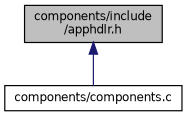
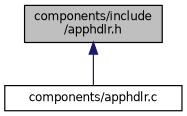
node "components/components.c": label "components/components.c" -> "components/apphdlr.c"
